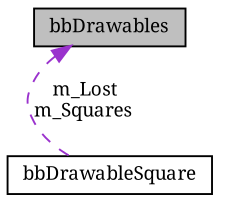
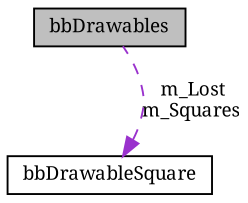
edge "bbDrawableSquare" -> "bbDrawables": reversed
